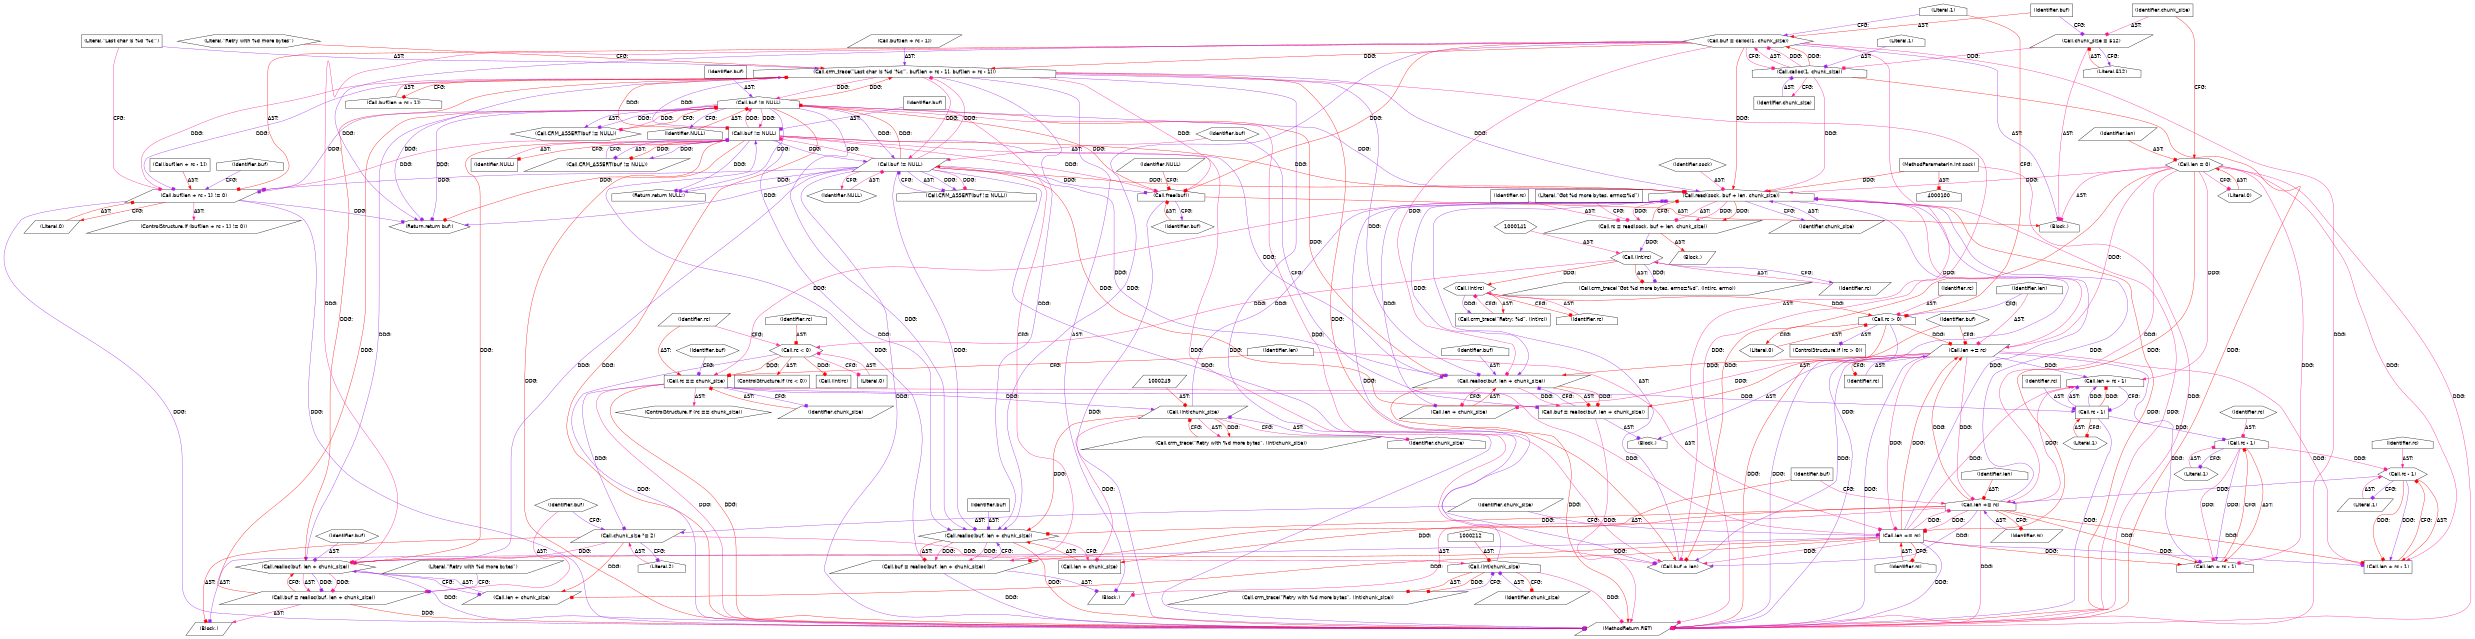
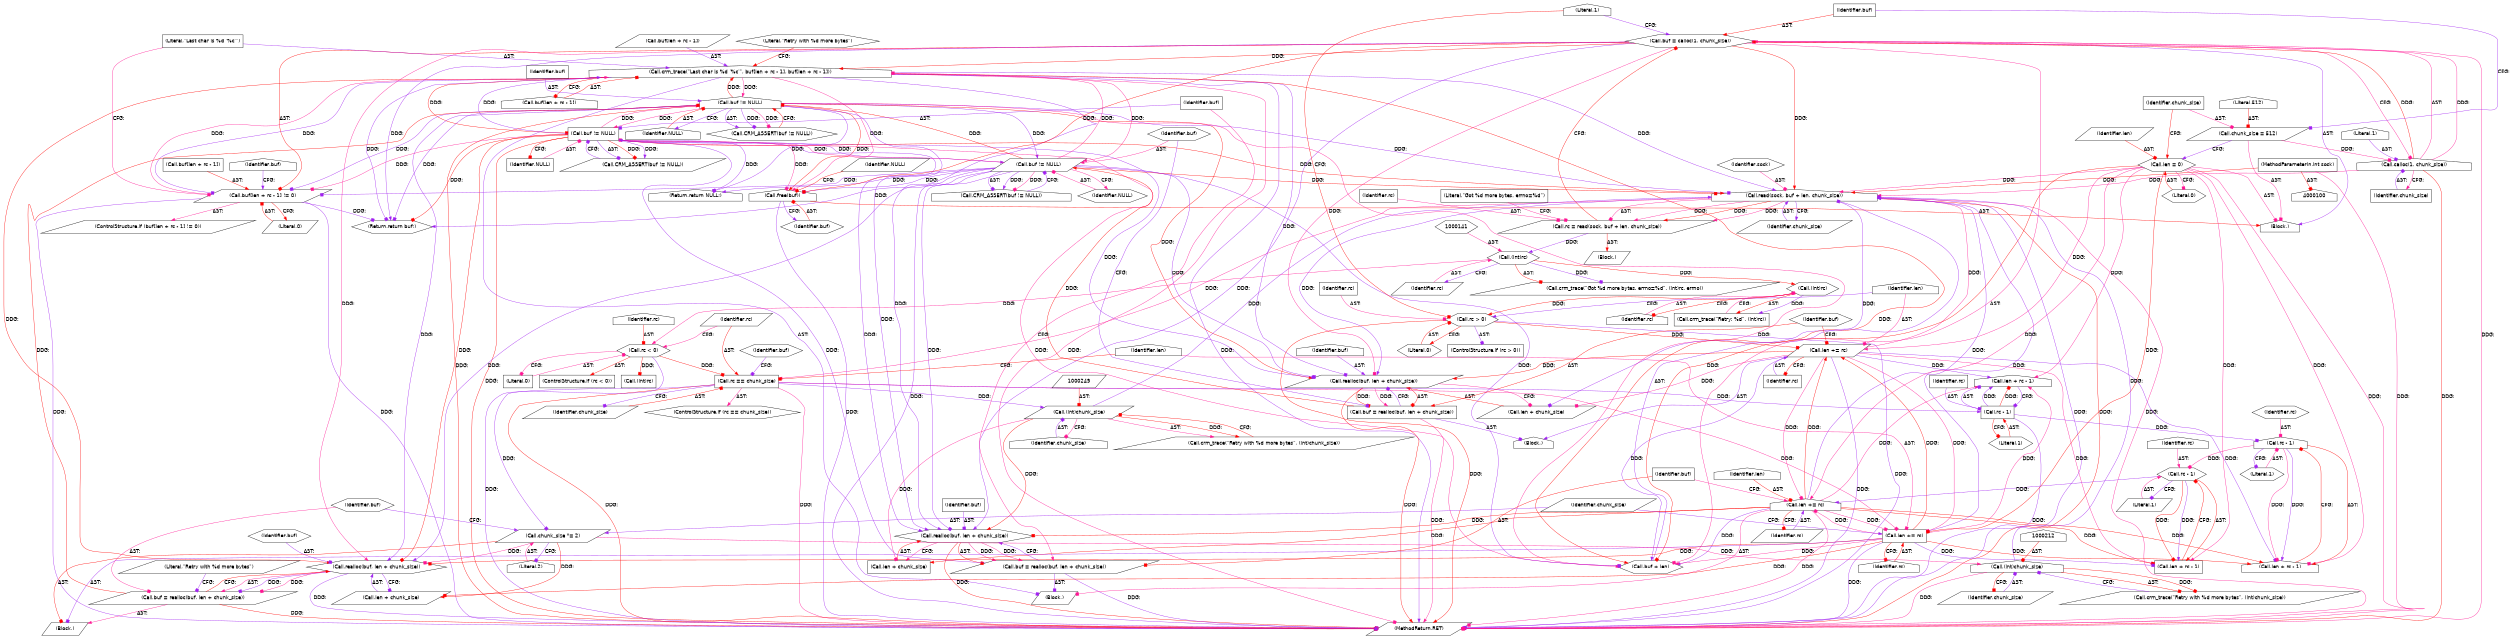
edge "(Call,chunk_size = 512)" -> "(Literal,512)": now "(Call,chunk_size = 512)" -> "(Call,len = 0)"
edge "(Call,rc = read(sock, buf + len, chunk_size))" -> "(Call,read(sock, buf + len, chunk_size))": now "(Call,rc = read(sock, buf + len, chunk_size))" -> "(Call,buf = calloc(1, chunk_size))"
node "(Call,rc > 0)": shape house -> hexagon
